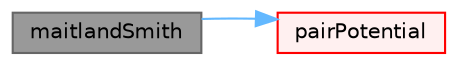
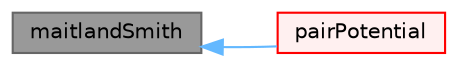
edge "maitlandSmith" -> "pairPotential": reversed
